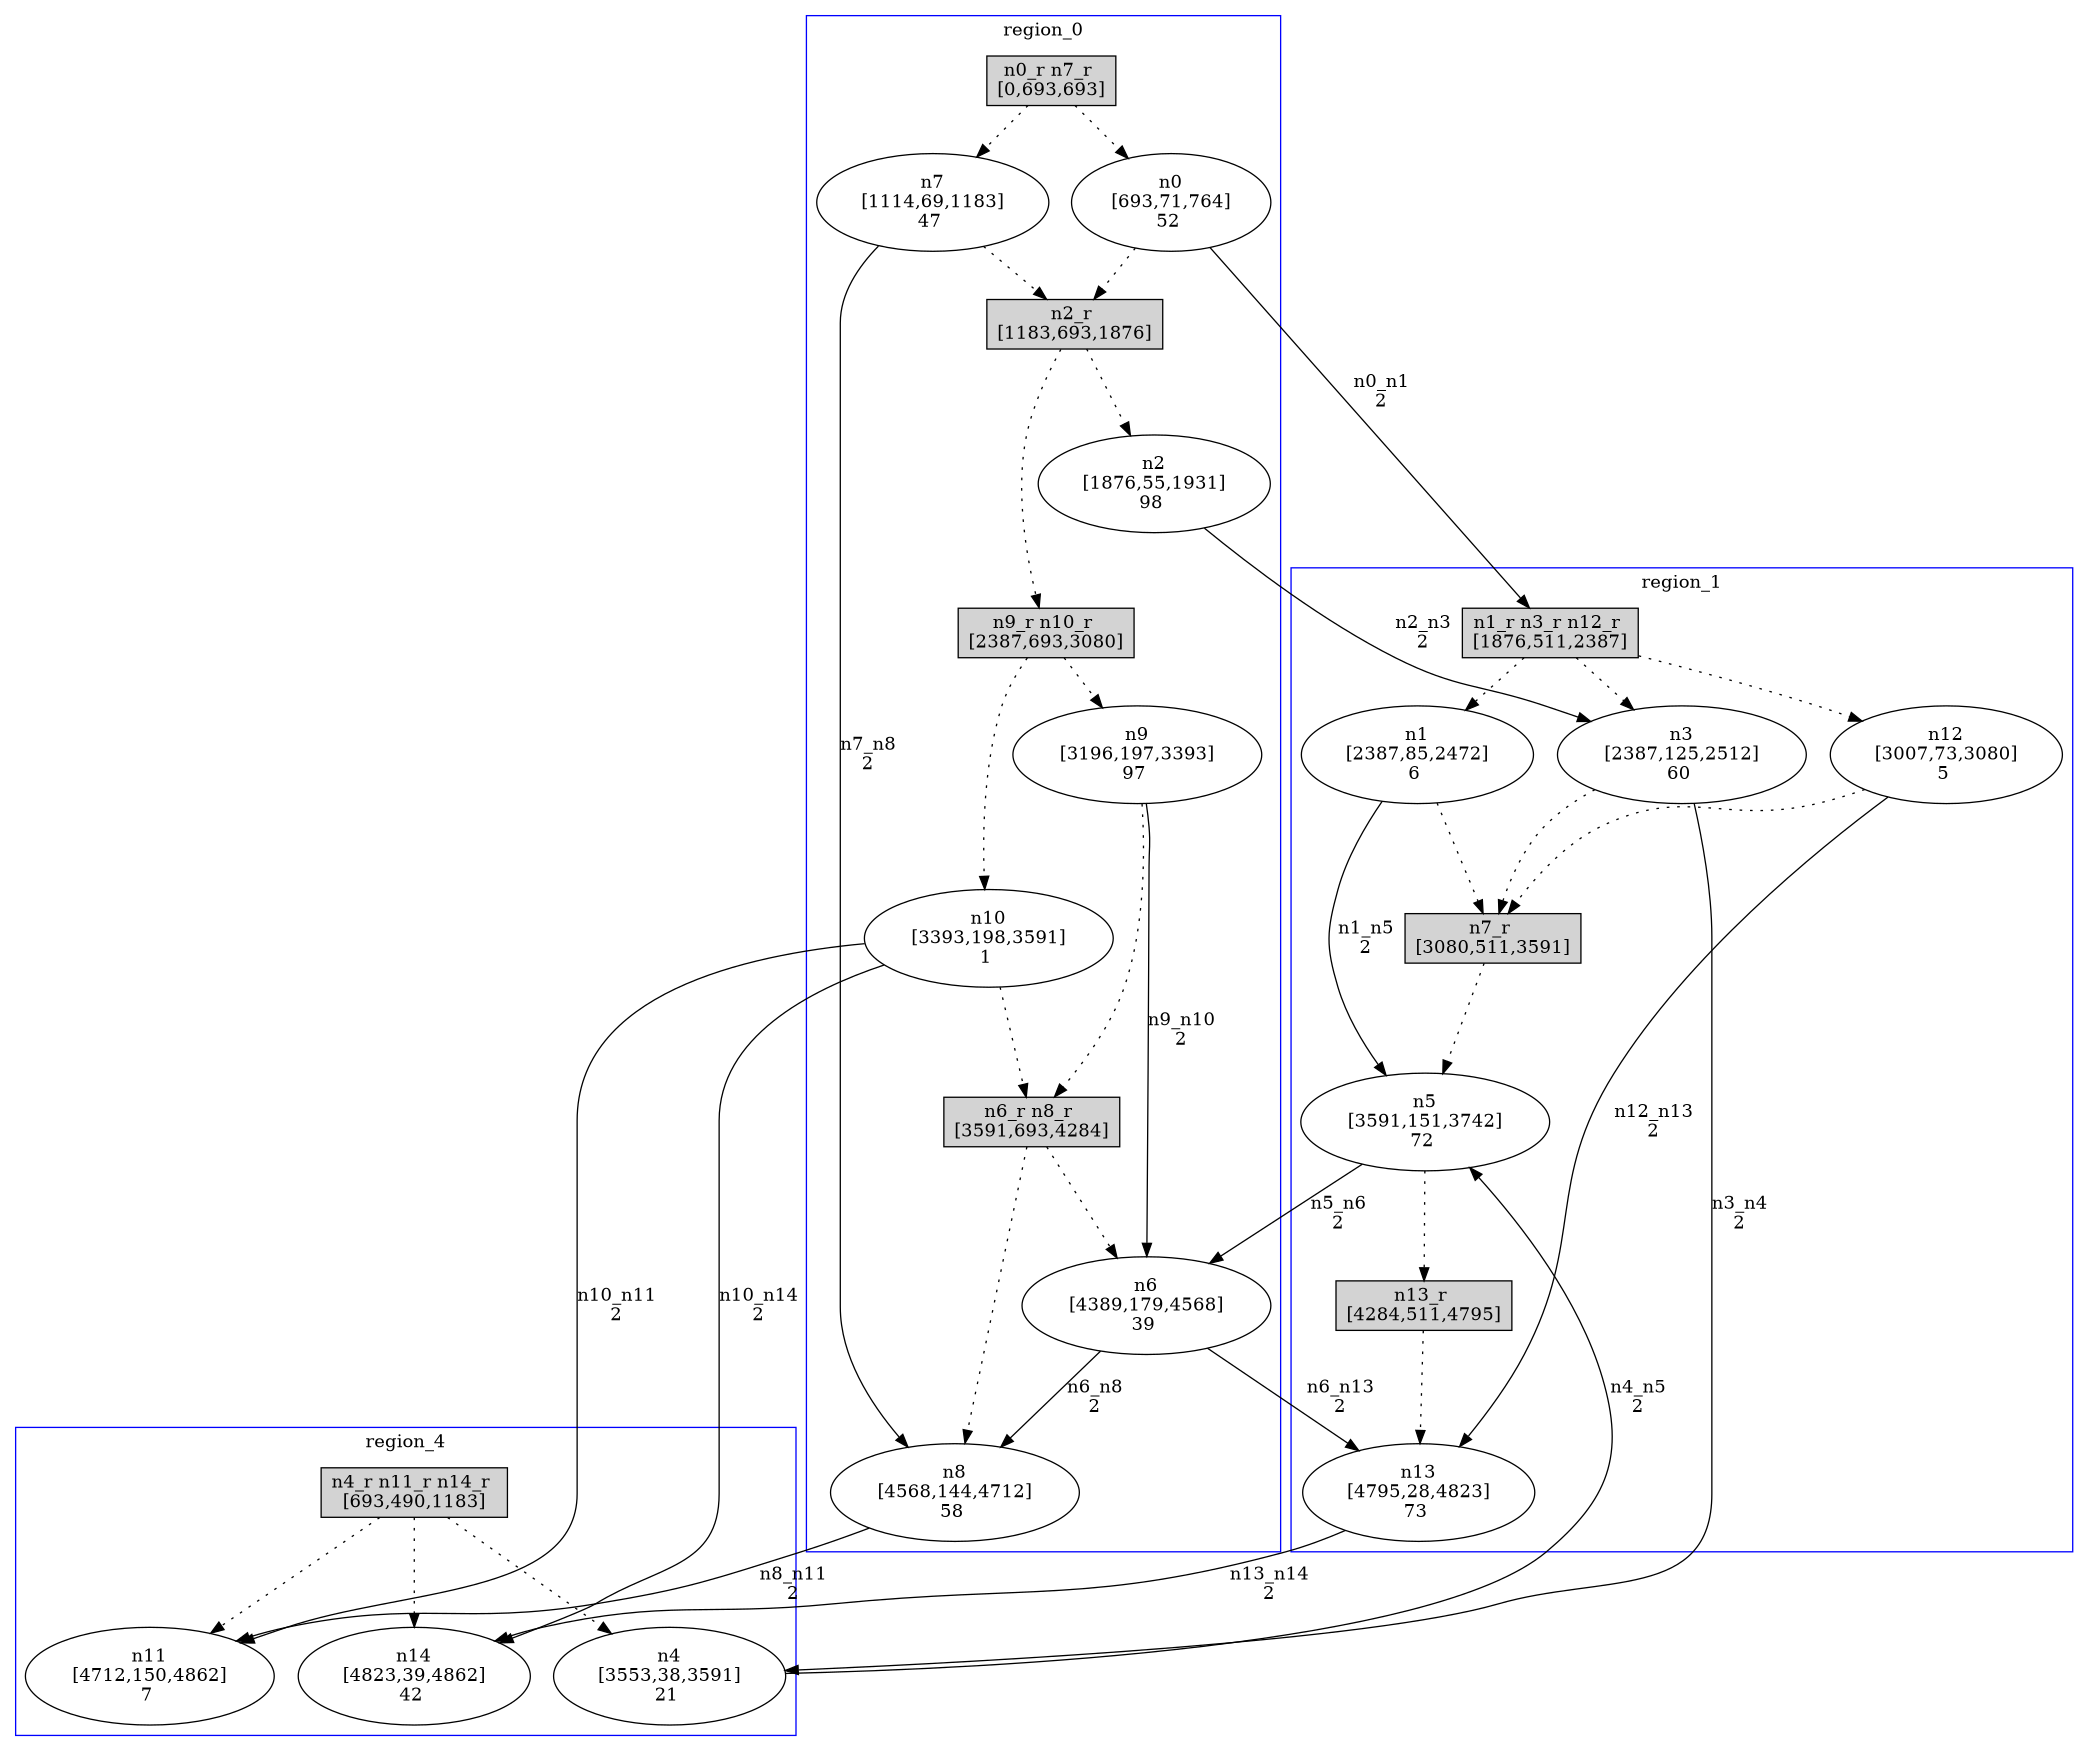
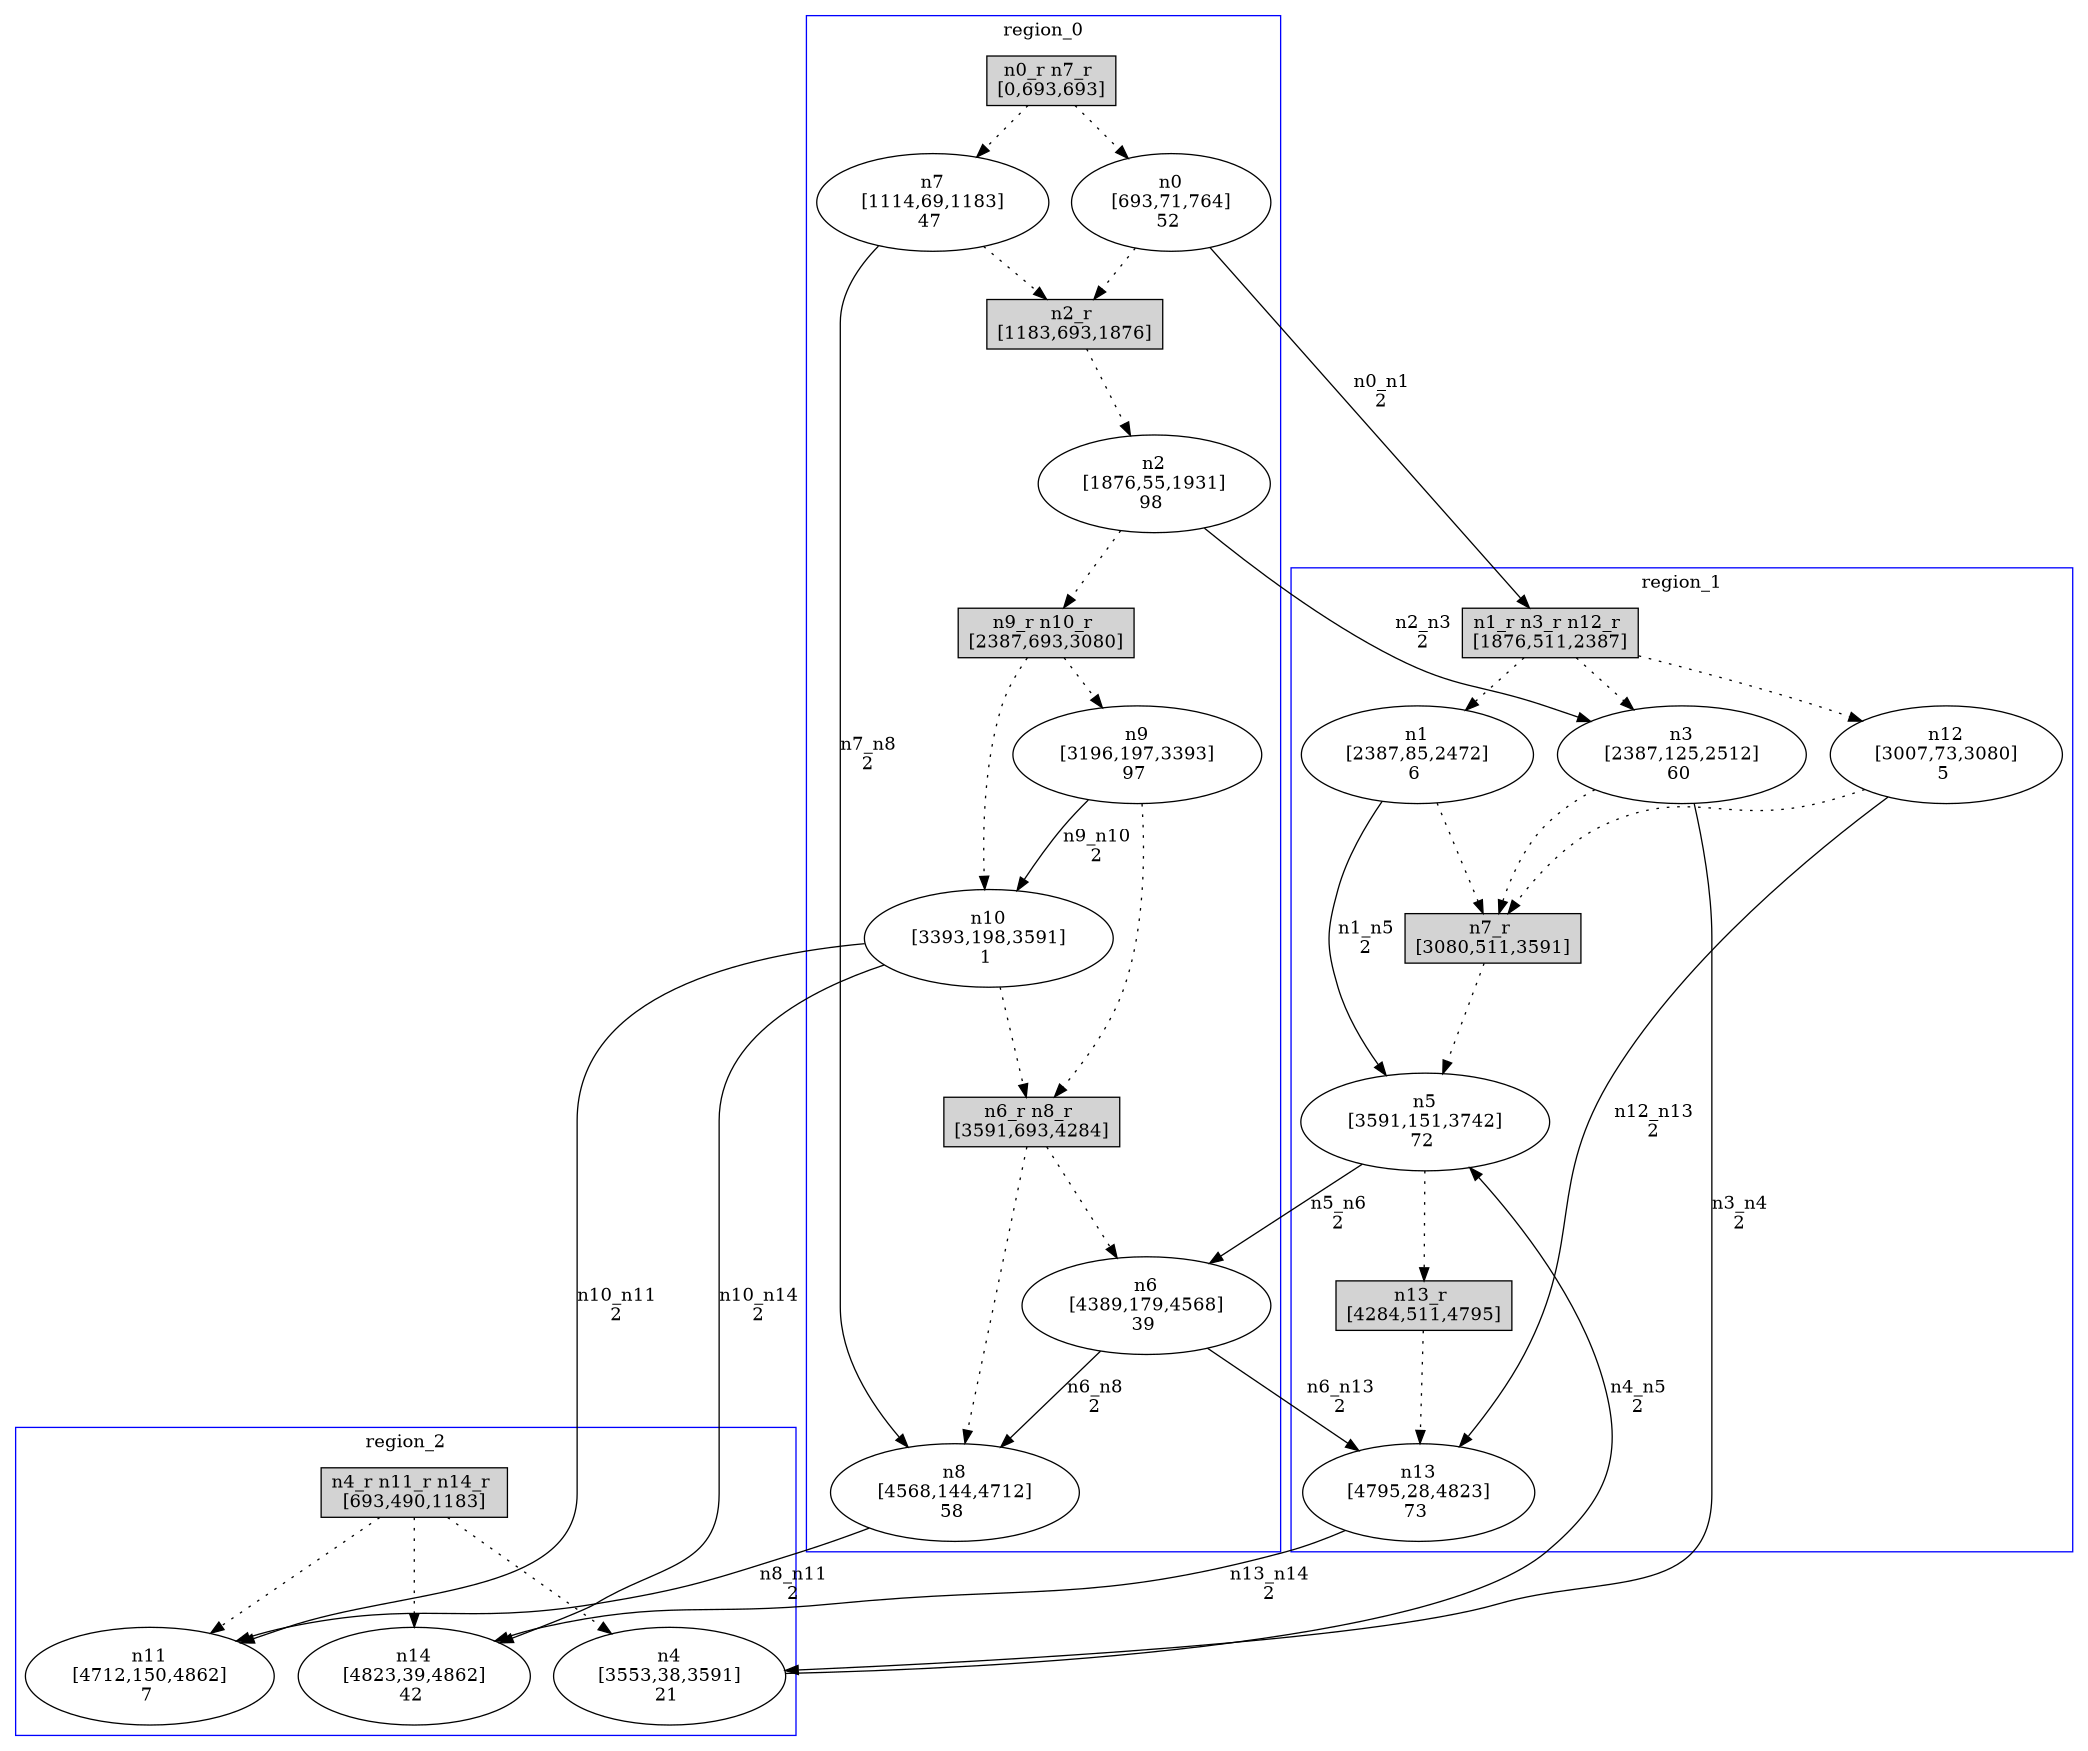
edge "n2_r [1183,693,1876]" -> "n9_r n10_r [2387,693,3080]": now "n2 [1876,55,1931] 98" -> "n9_r n10_r [2387,693,3080]"
edge "n9 [3196,197,3393] 97" -> "n6 [4389,179,4568] 39": now "n9 [3196,197,3393] 97" -> "n10 [3393,198,3591] 1"
cluster "region_4": label "region_4" -> "region_2"
